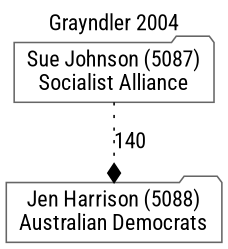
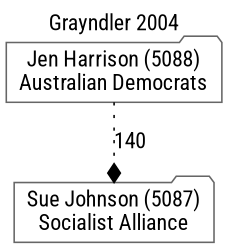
edge "Sue Johnson (5087) Socialist Alliance" -> "Jen Harrison (5088) Australian Democrats": reversed
